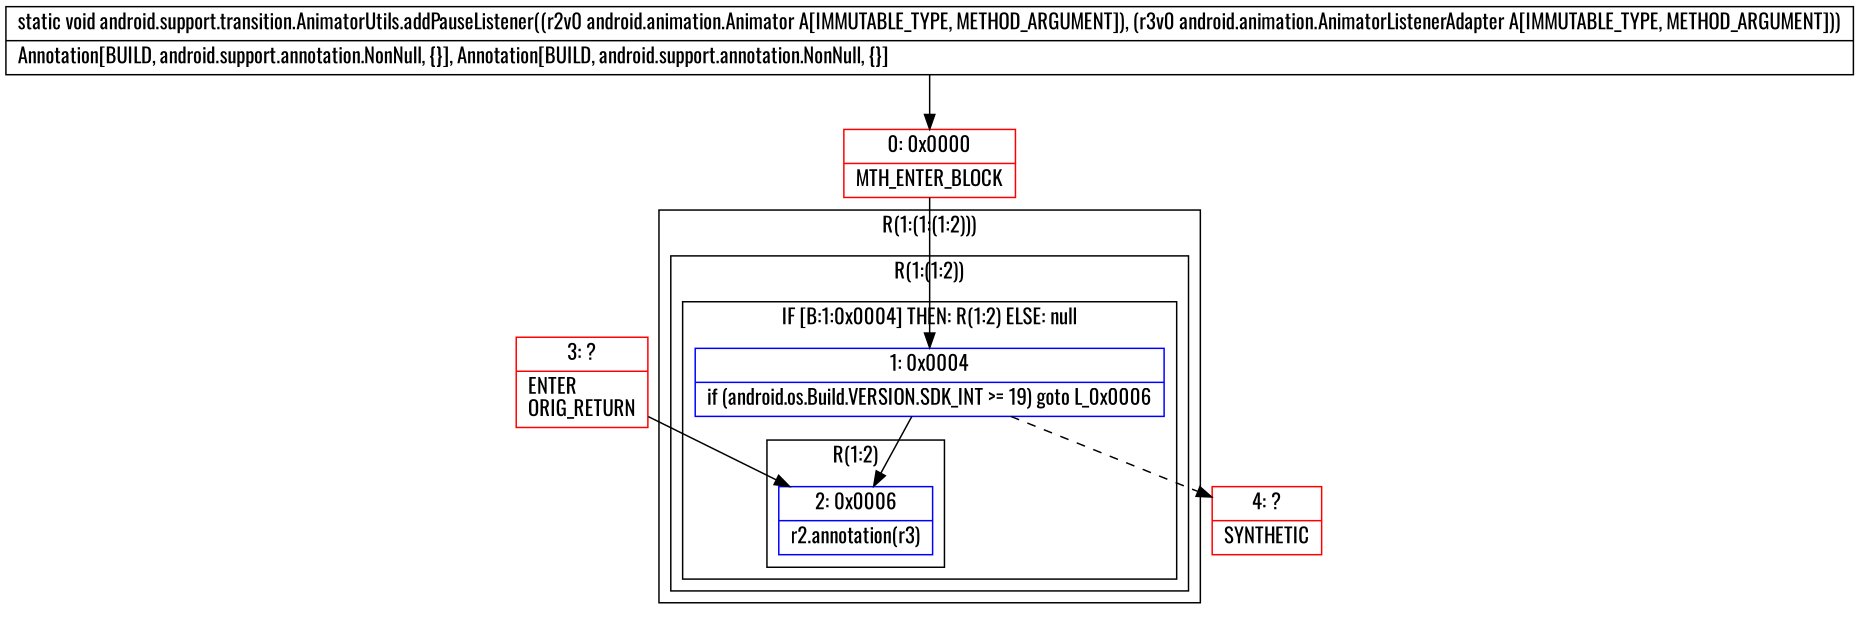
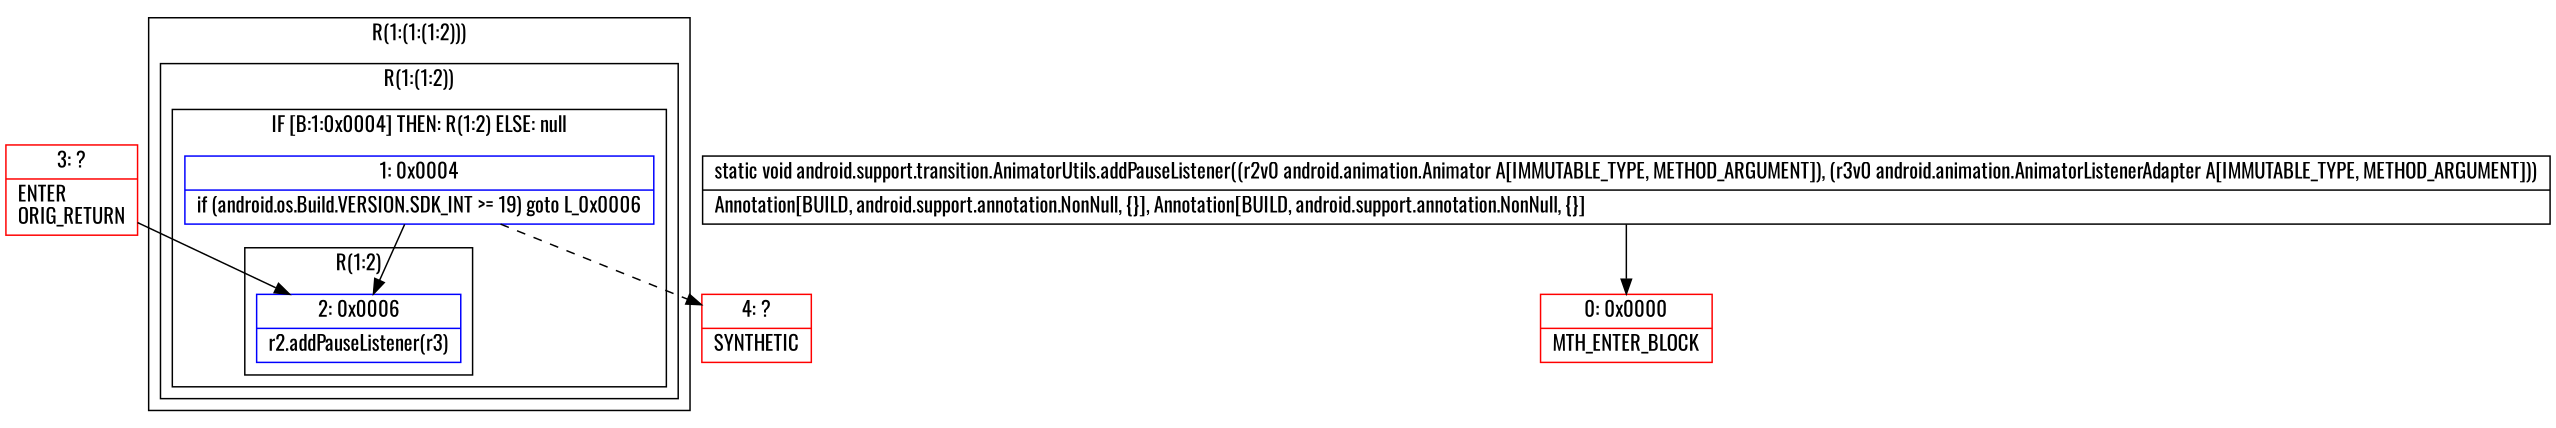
edge "0: 0x0000" -> "1: 0x0004": removed
node "2: 0x0006": text "r2.annotation(r3)" -> "r2.addPauseListener(r3)"
